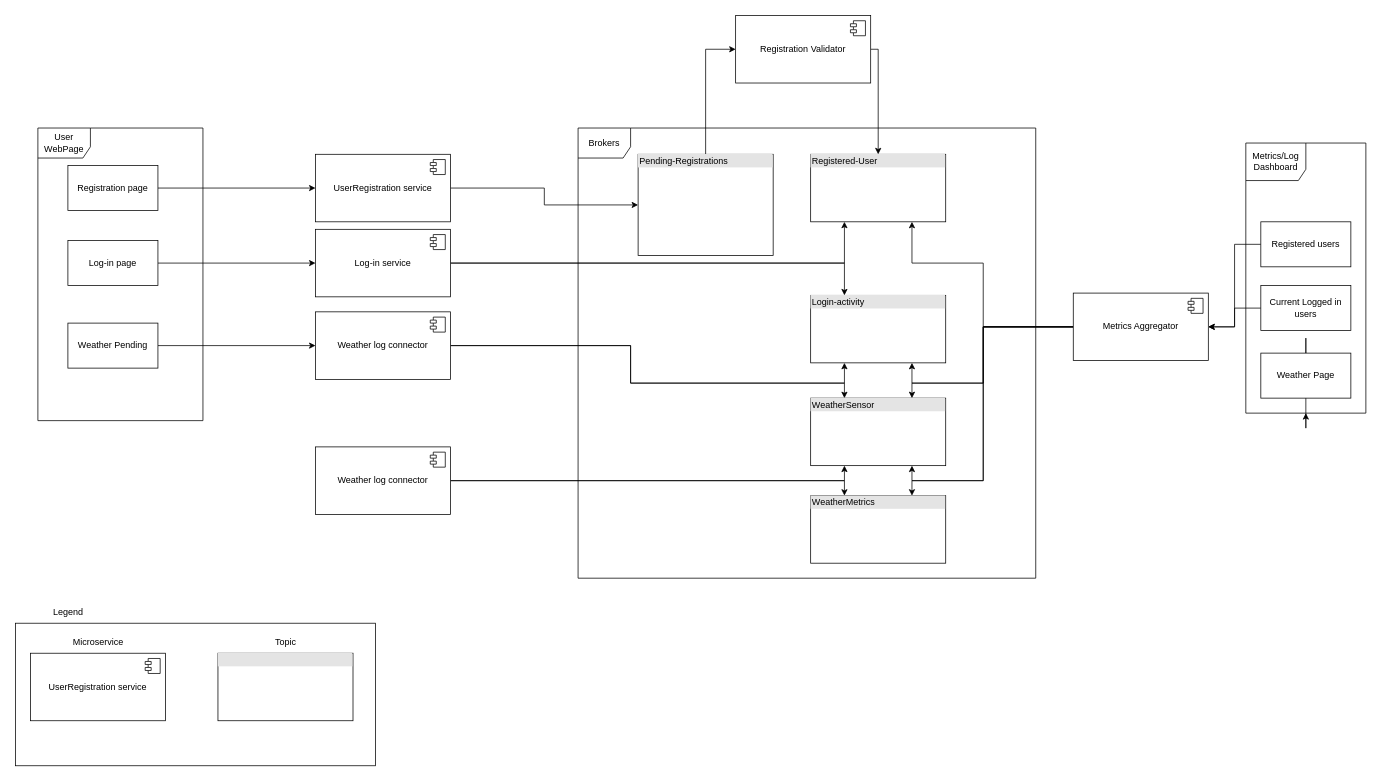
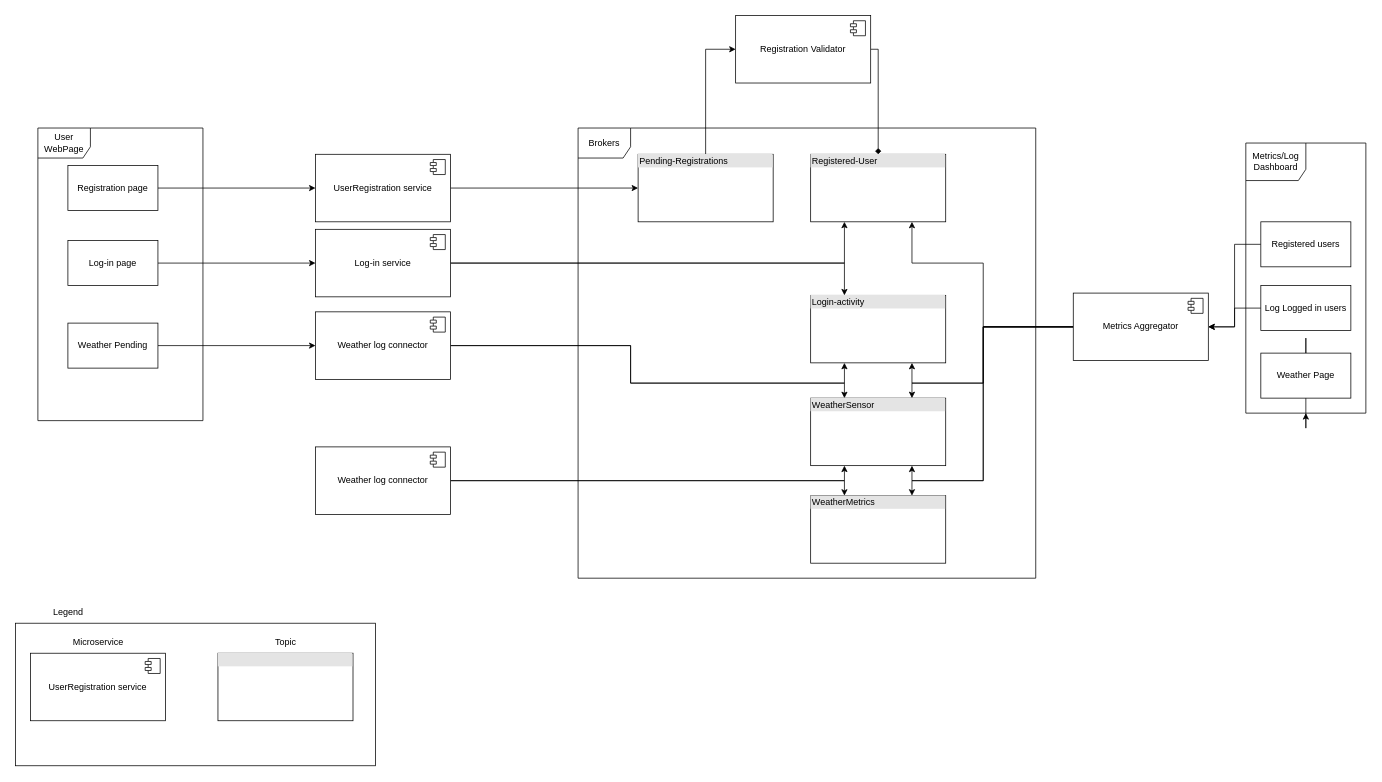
edge "Registration Validator" -> "Registered-User": arrowhead classic -> diamond
node "Pending-Registrations": size 135x101 -> 135x68
node "Current Logged in users": label "Current Logged in users" -> "Log Logged in users"
